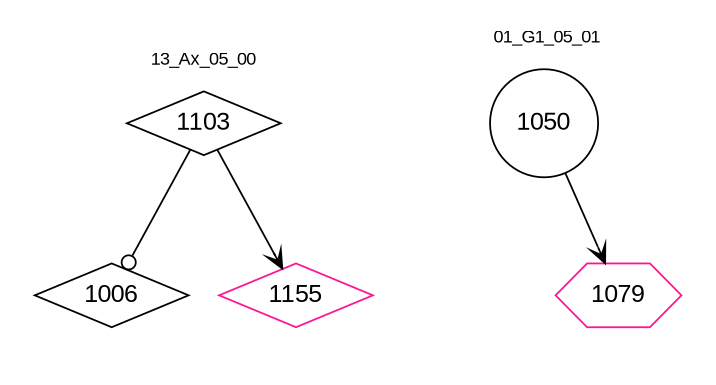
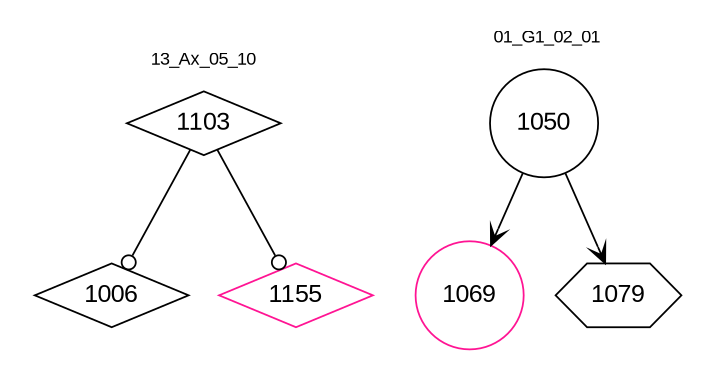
cluster "01_G1_05_01": label "01_G1_05_01" -> "01_G1_02_01"
cluster "13_Ax_05_00": label "13_Ax_05_00" -> "13_Ax_05_10"
edge "1103" -> "1155": arrowhead vee -> odot
node "1069": added
node "1079": color deeppink -> black
